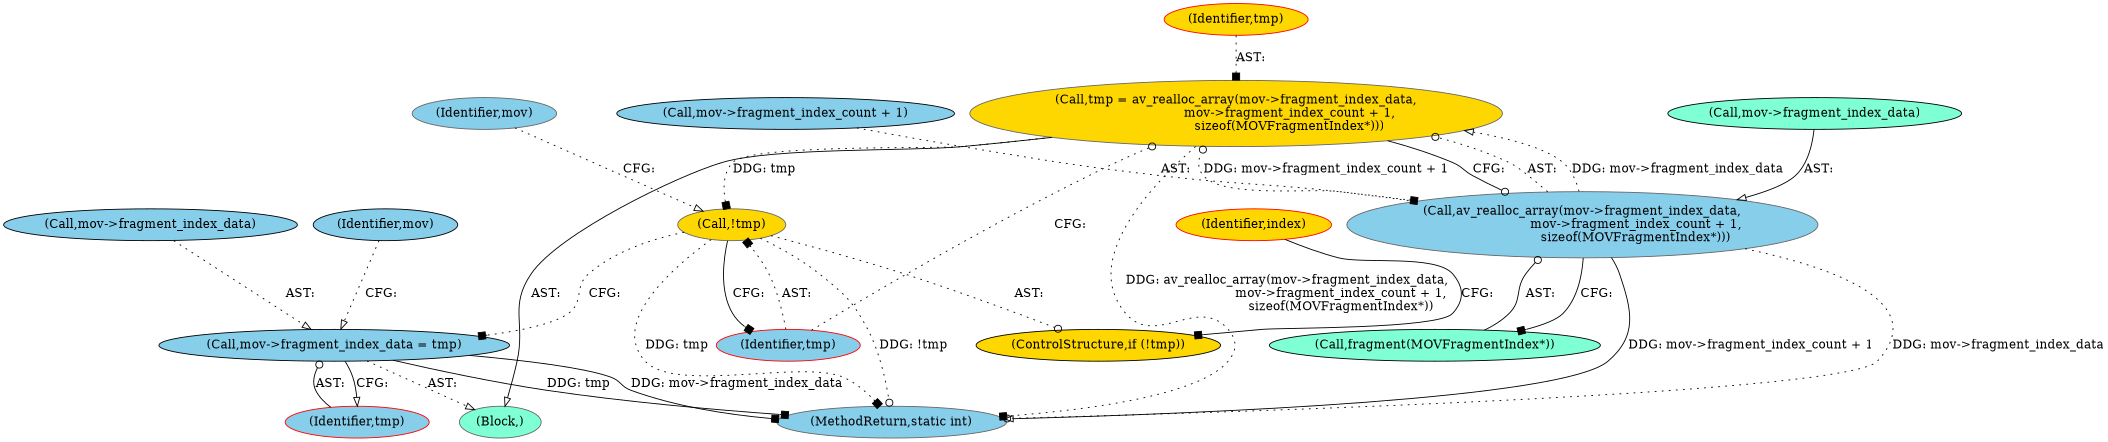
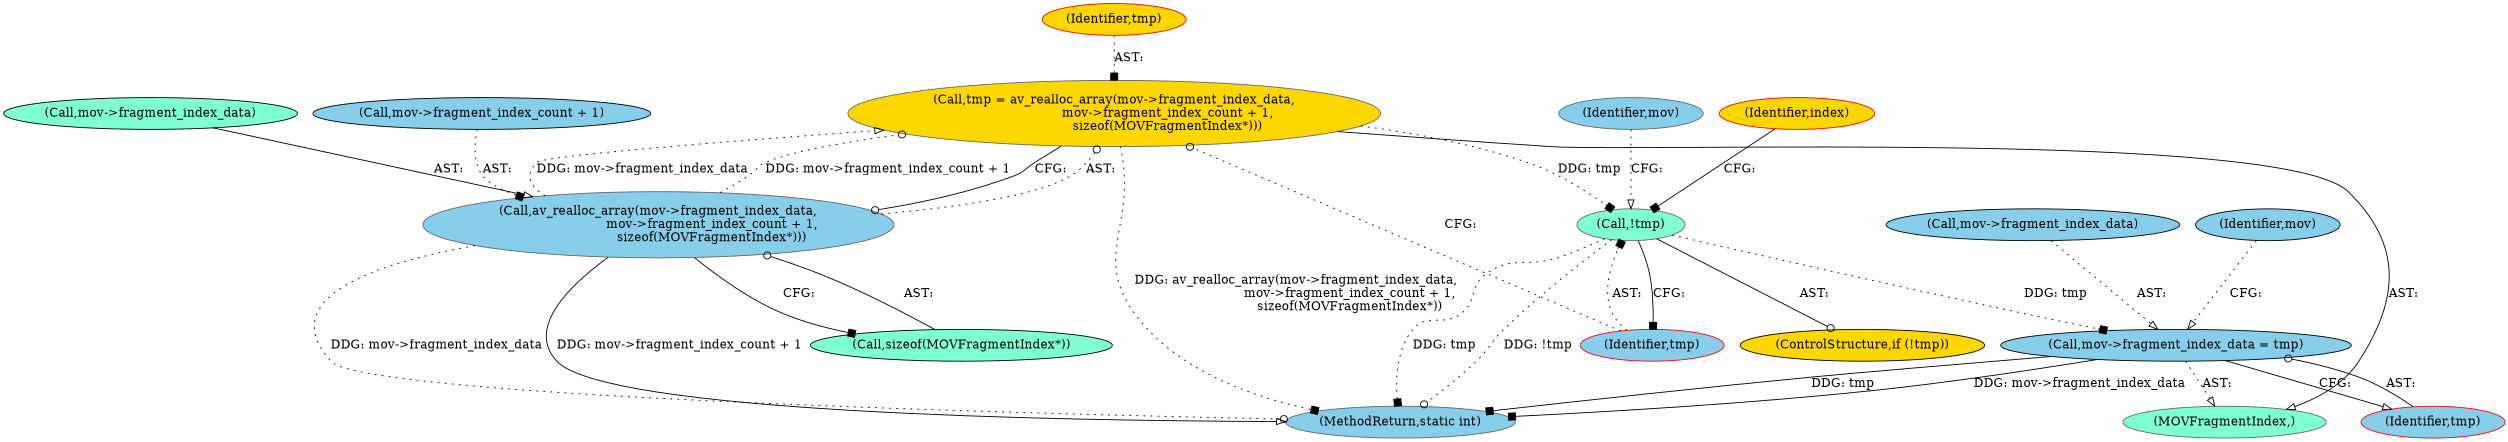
node "(Call,!tmp)": fillcolor gold -> aquamarine
edge "(Call,!tmp)" -> "(ControlStructure,if (!tmp))": style dotted -> solid
edge "(Call,!tmp)" -> "(Call,mov->fragment_index_data = tmp)": label "CFG: " -> "DDG: tmp"
edge "(Identifier,index)" -> "(ControlStructure,if (!tmp))": now "(Identifier,index)" -> "(Call,!tmp)"
node "(Call,fragment(MOVFragmentIndex*))": label "(Call,fragment(MOVFragmentIndex*))" -> "(Call,sizeof(MOVFragmentIndex*))"
node "(Block,)": label "(Block,)" -> "(MOVFragmentIndex,)"
